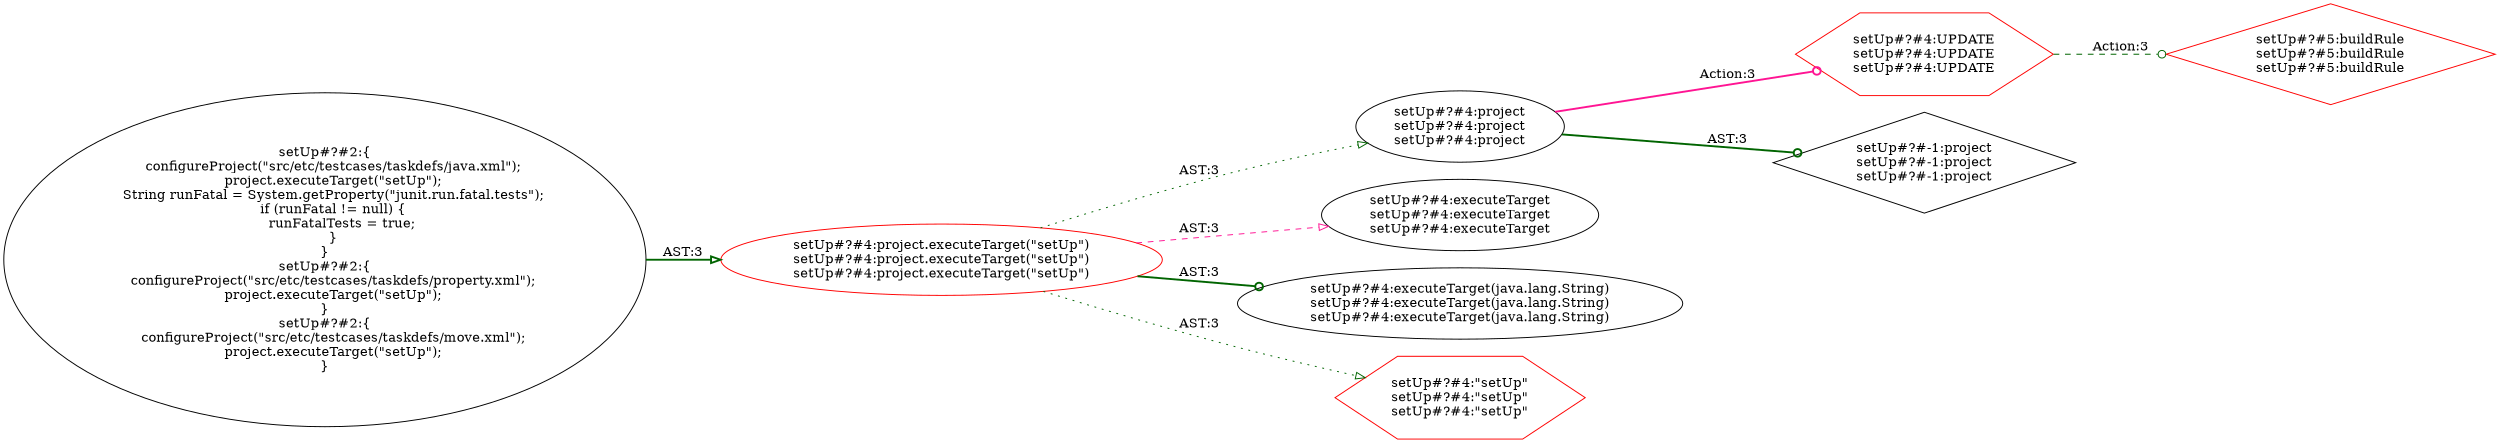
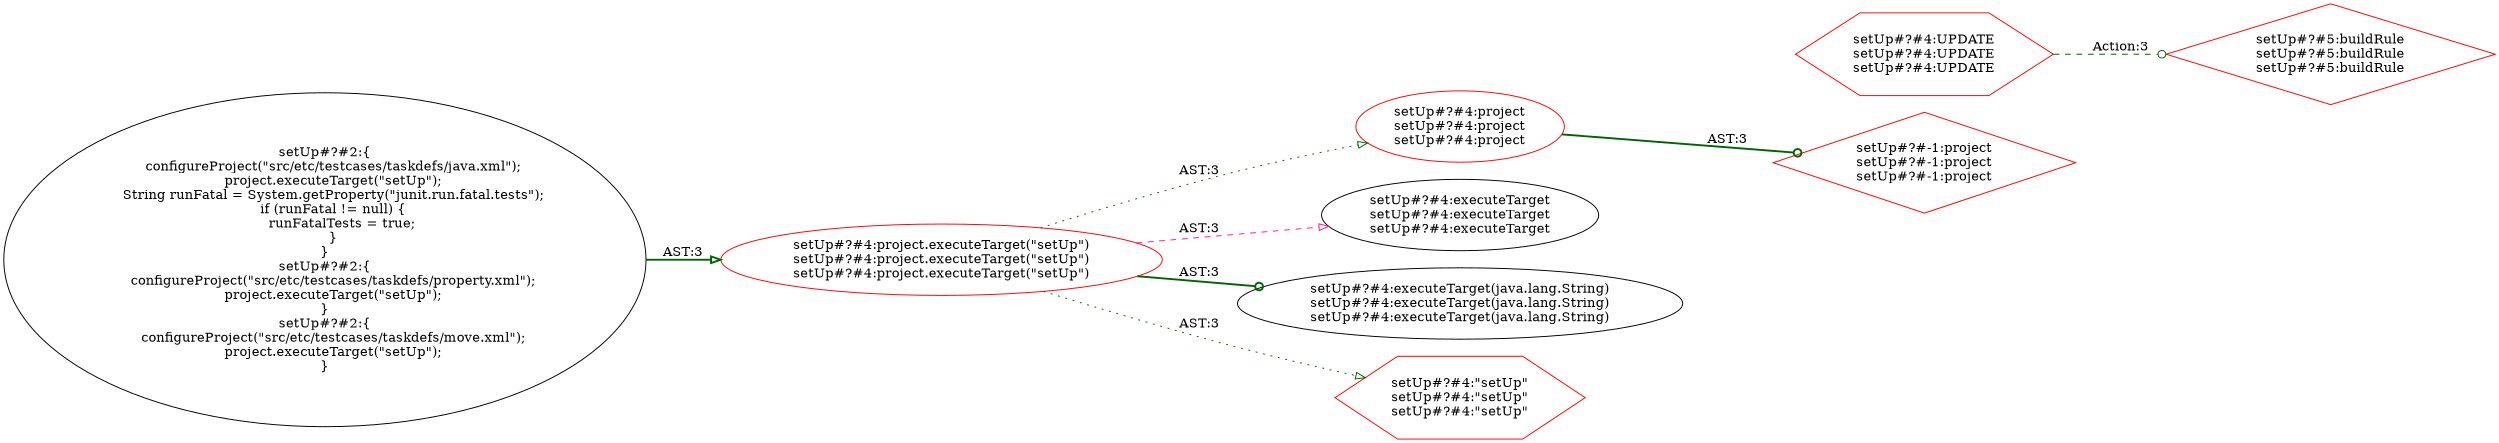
edge "setUp#?#4:project setUp#?#4:project setUp#?#4:project" -> "setUp#?#4:UPDATE setUp#?#4:UPDATE setUp#?#4:UPDATE": removed, label "Action:3"
node "setUp#?#4:project setUp#?#4:project setUp#?#4:project": color black -> red
node "setUp#?#-1:project setUp#?#-1:project setUp#?#-1:project": color black -> red
